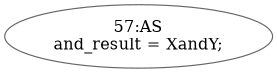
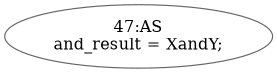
node "57:AS and_result = XandY;": label "57:AS and_result = XandY;" -> "47:AS and_result = XandY;"
